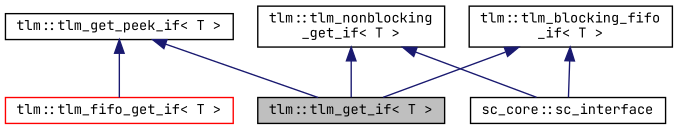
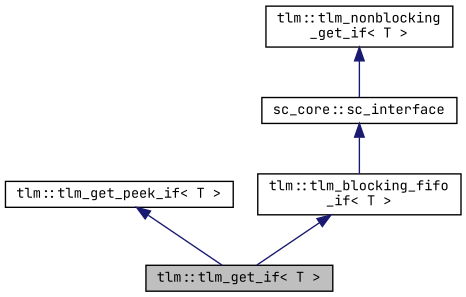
edge "tlm::tlm_get_if< T >" -> "tlm::tlm_nonblocking _get_if< T >": removed
edge "sc_core::sc_interface" -> "tlm::tlm_blocking_fifo _if< T >": reversed
node "tlm::tlm_fifo_get_if< T >": removed
